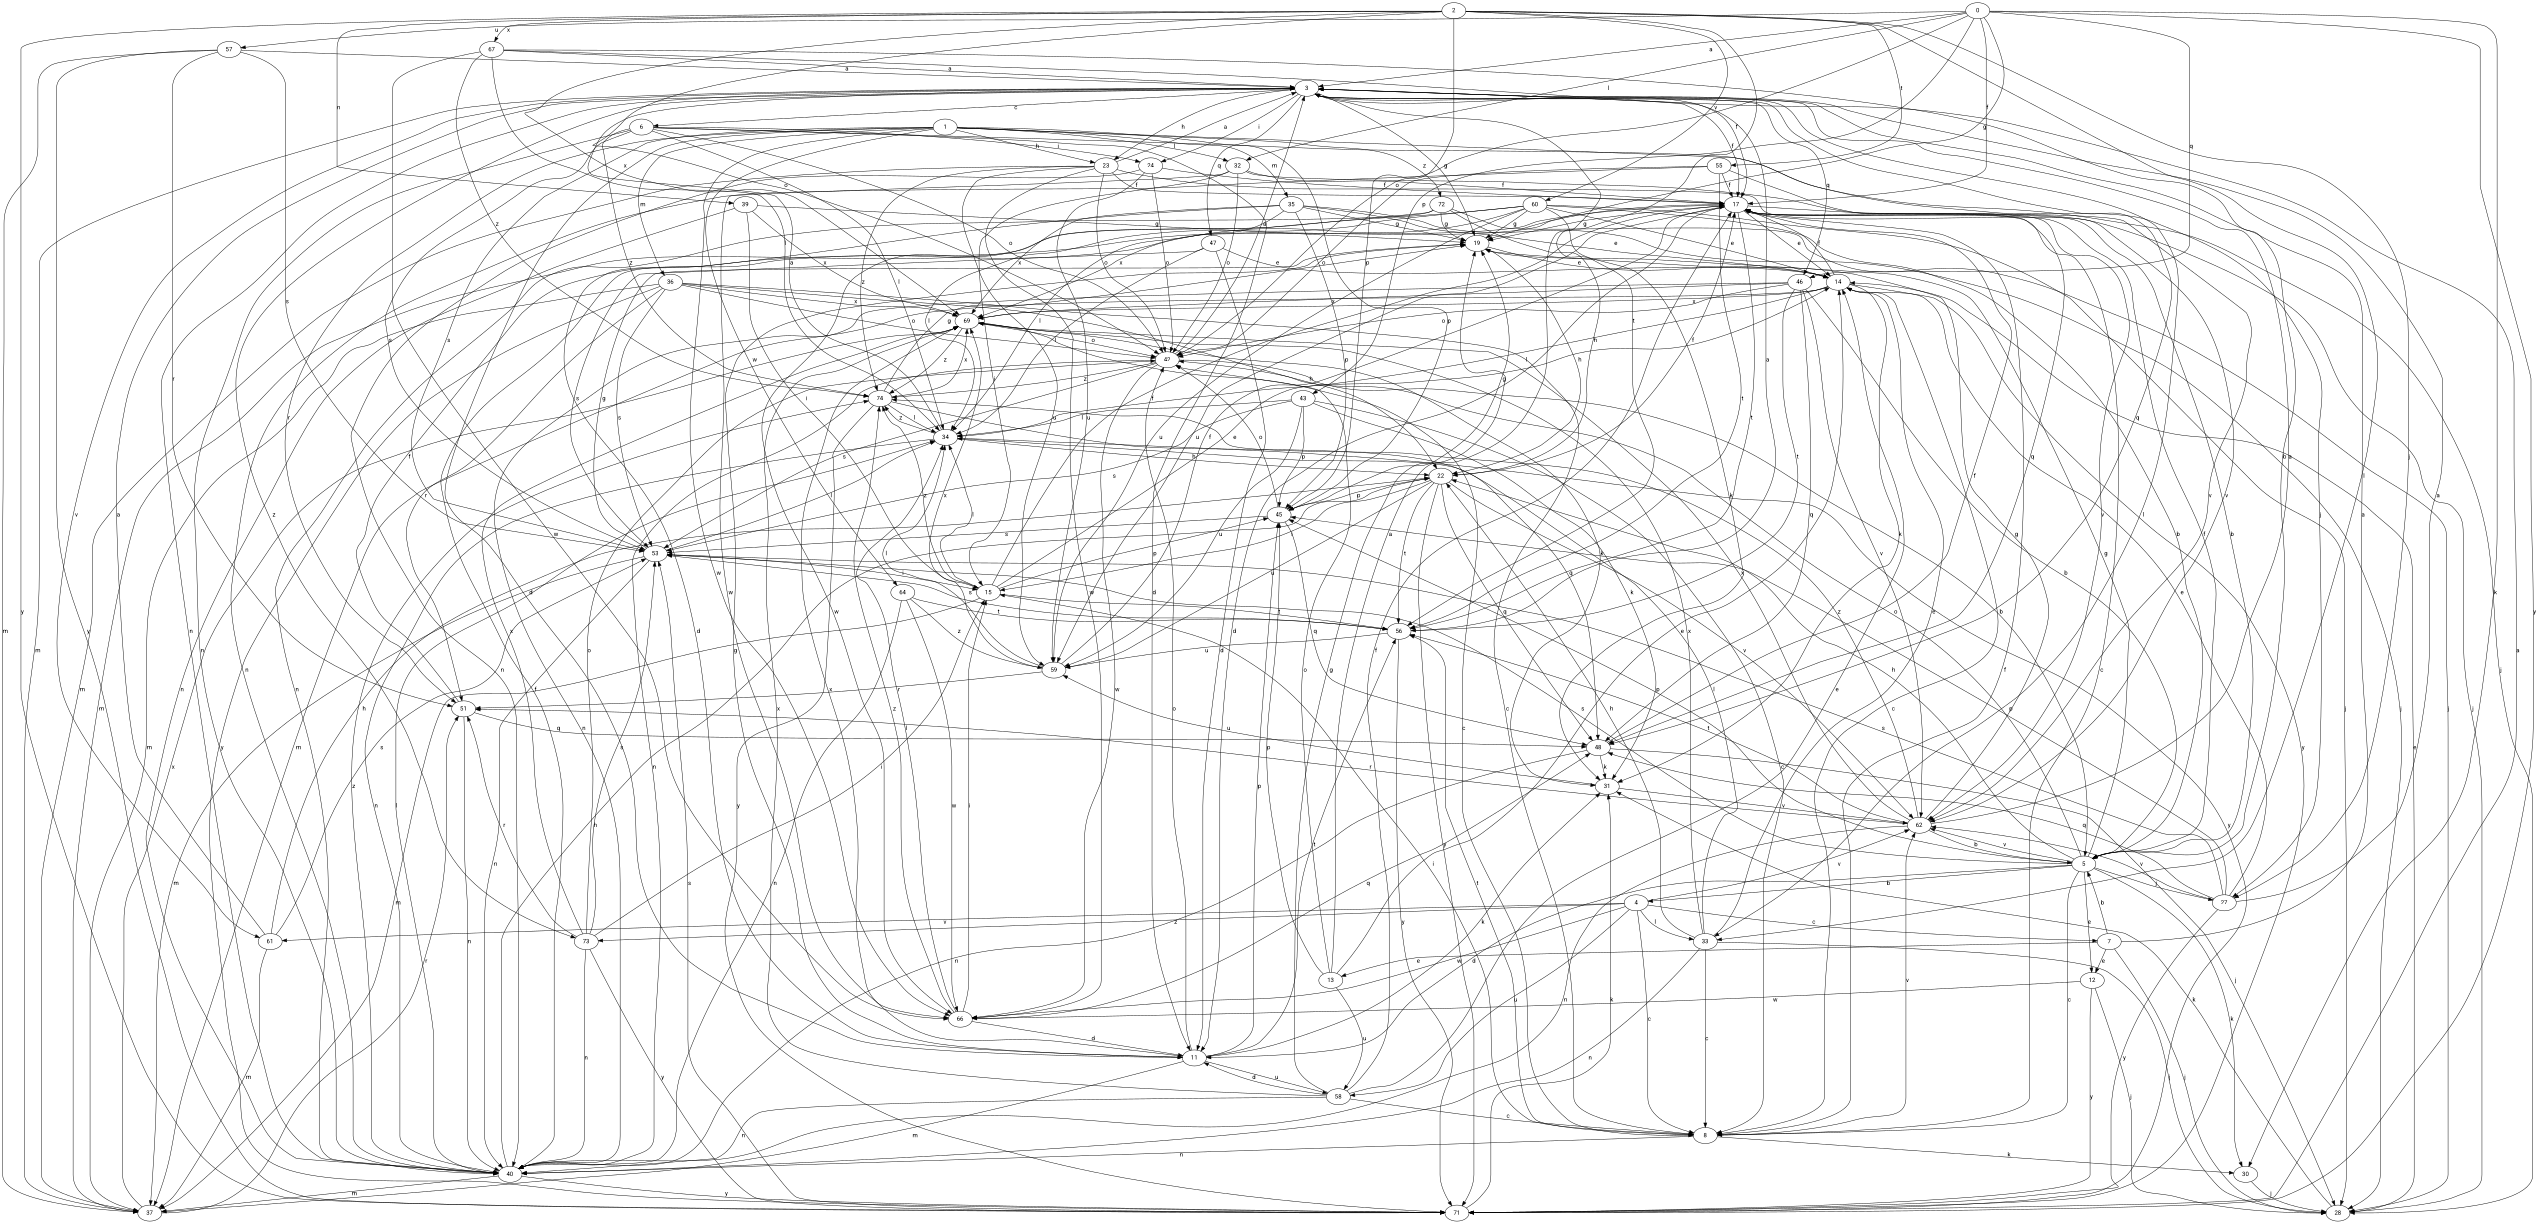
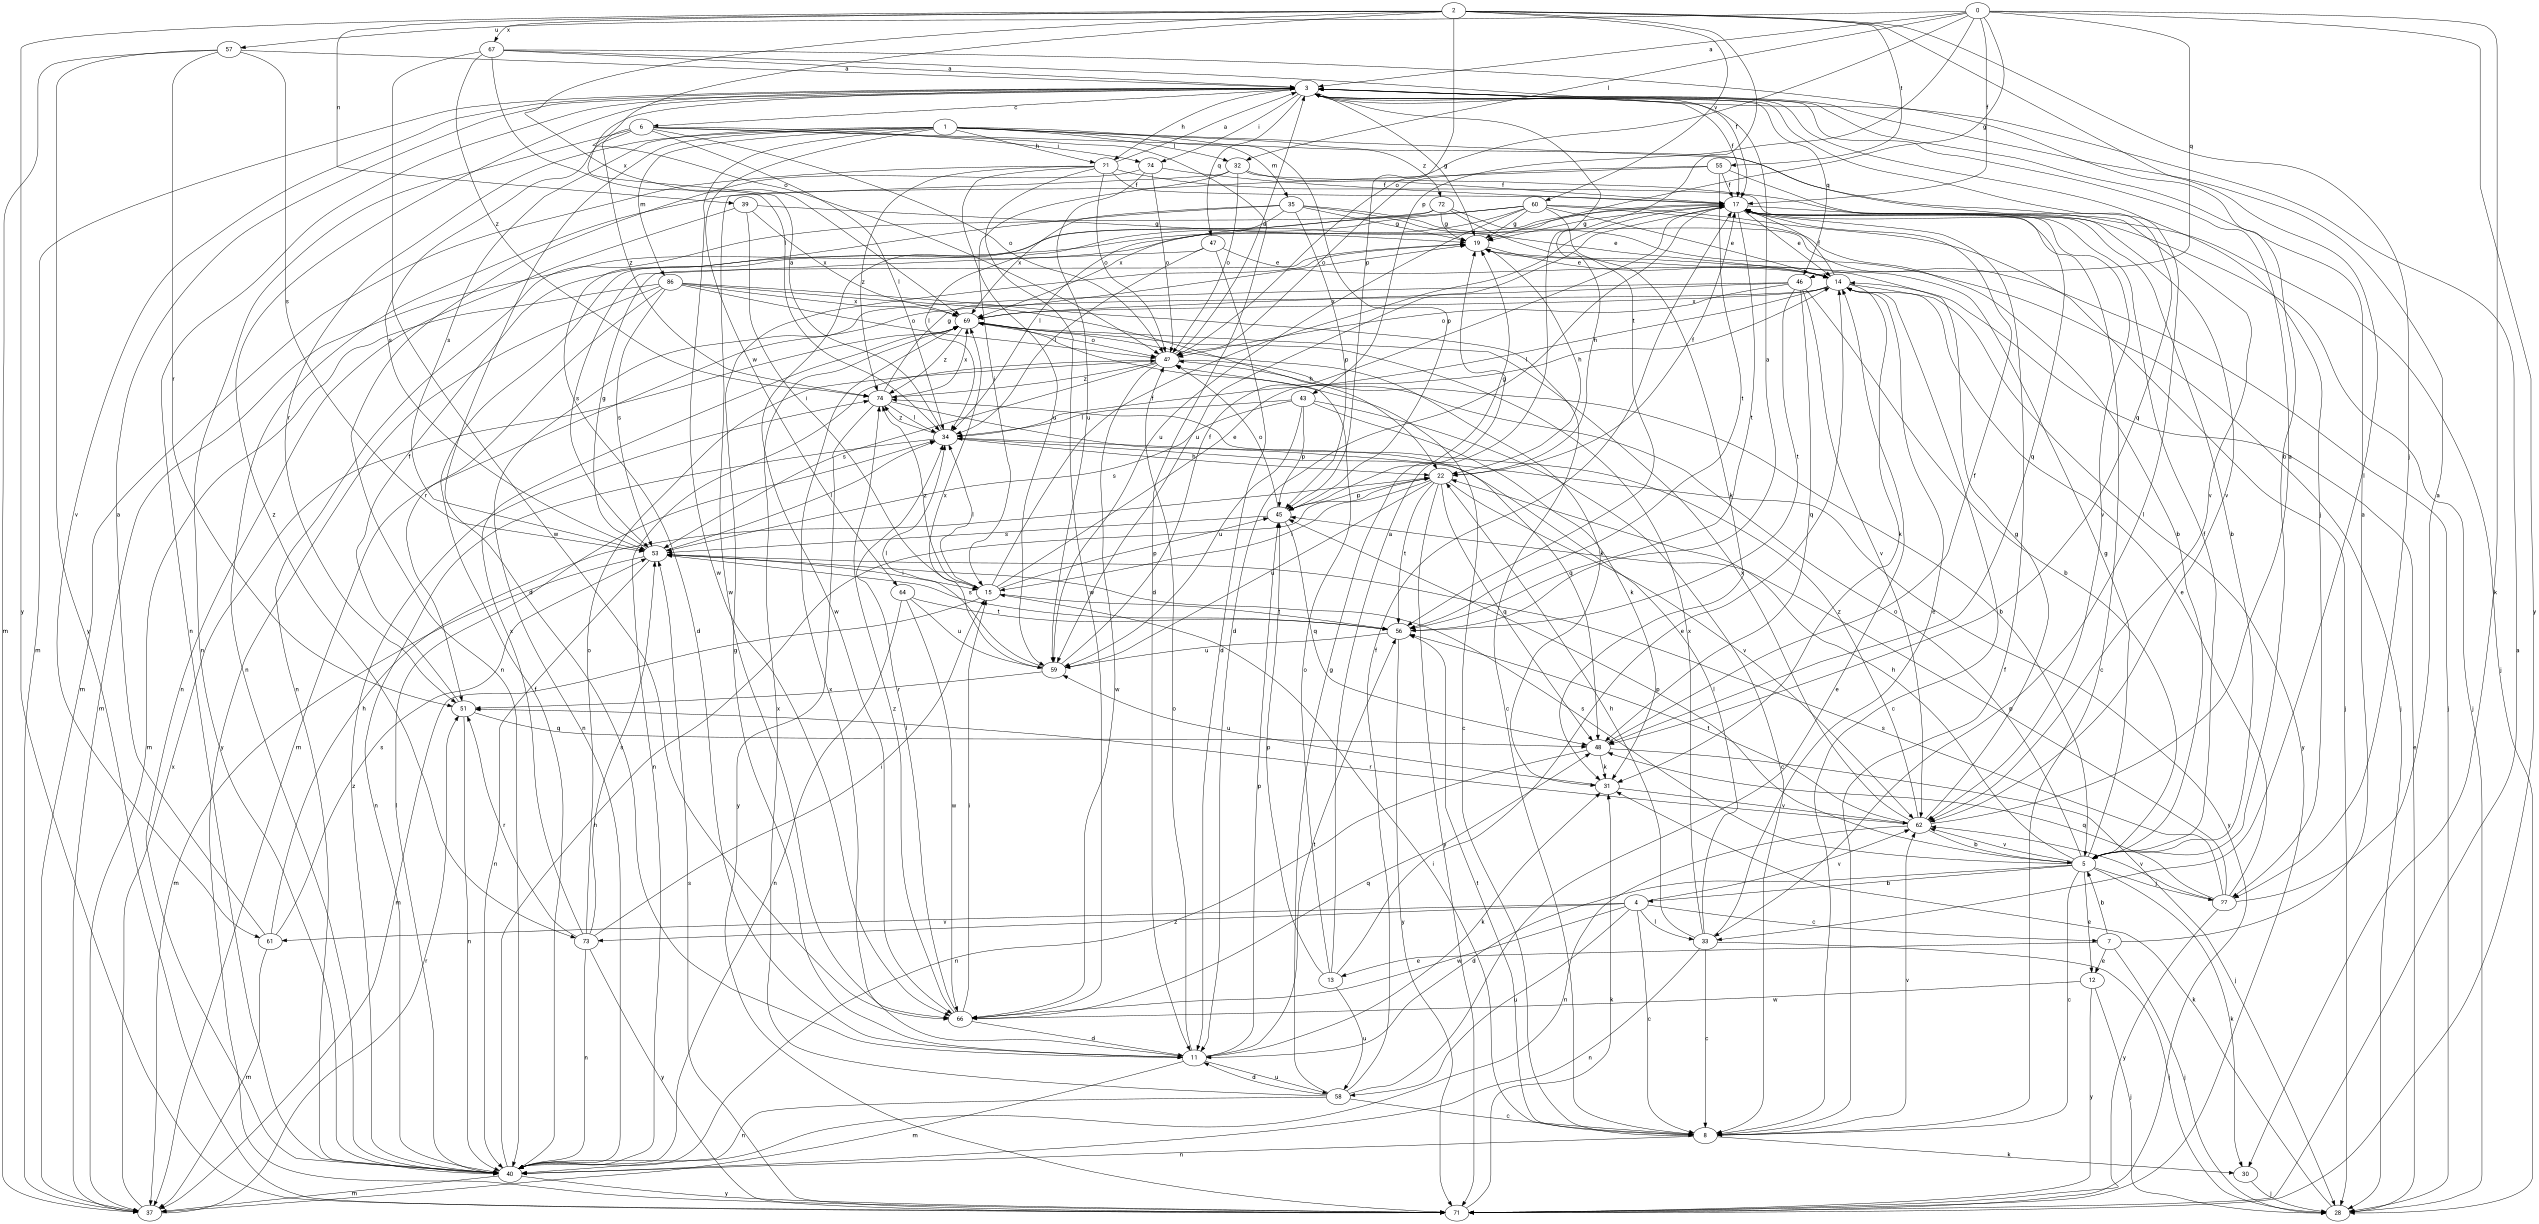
node "23": label "23" -> "21"
node "36": label "36" -> "86"
edge "64" -> "59": label "z" -> "u"
